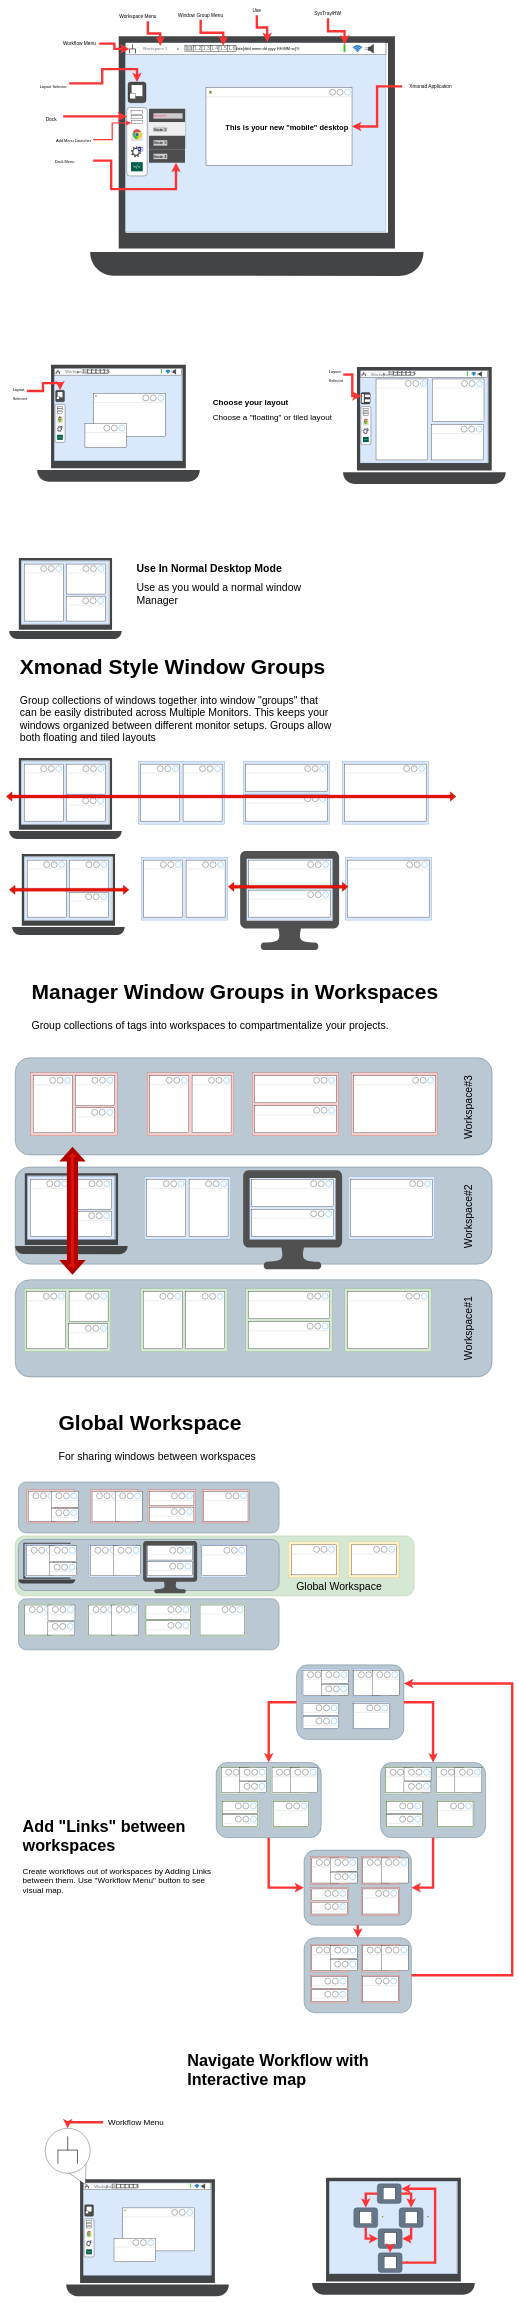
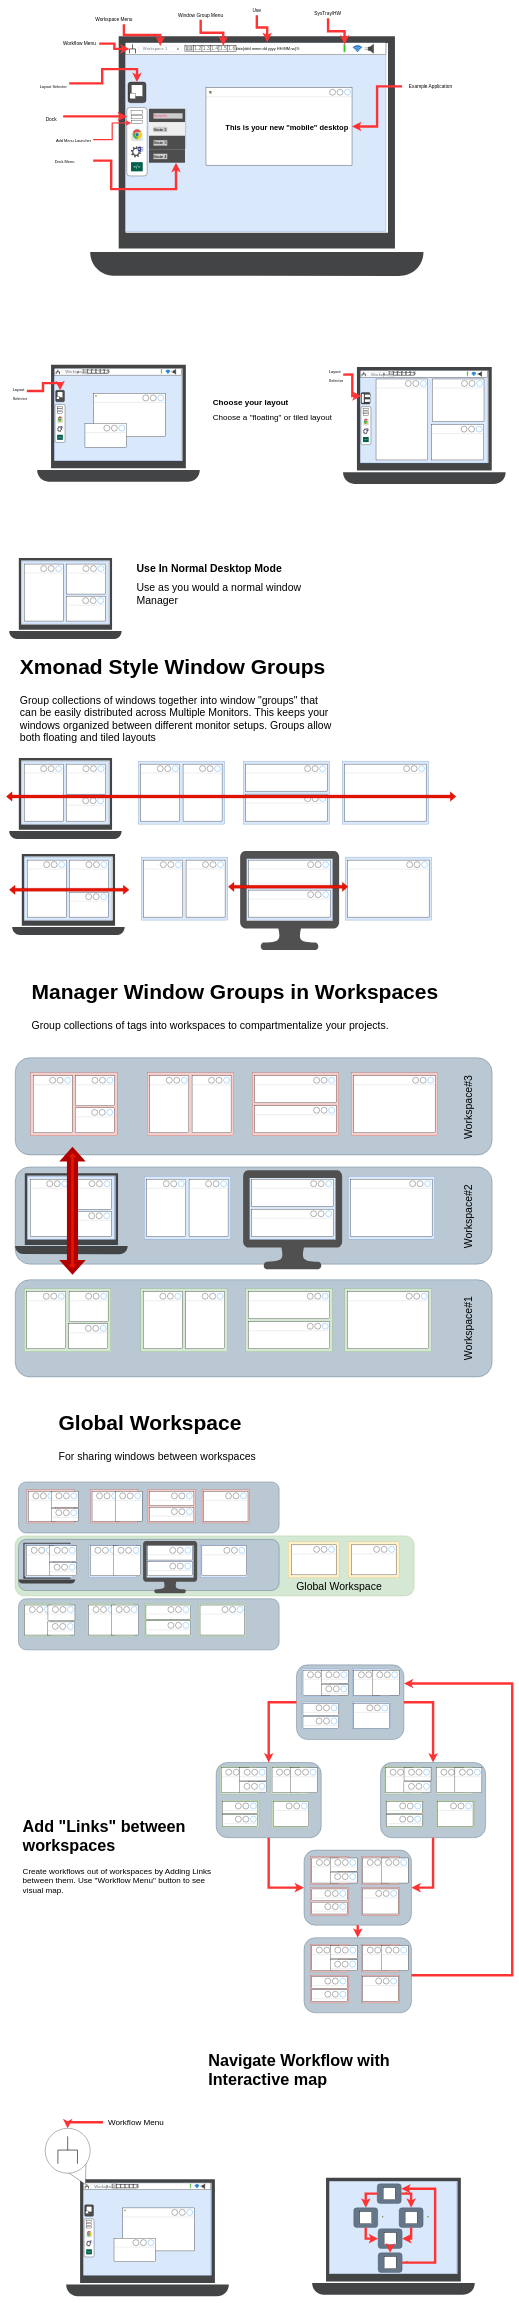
node "Workspace Menu": moved (138, 17) -> (114, 20)
node "Xmonad Application": label "Xmonad Application" -> "Example Application"
node "Navigate Workflow with Interactive map": moved (283, 2078) -> (304, 2078)
